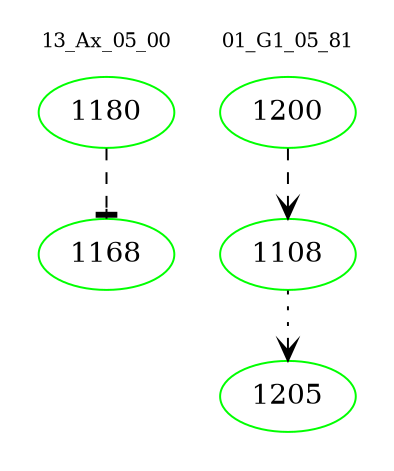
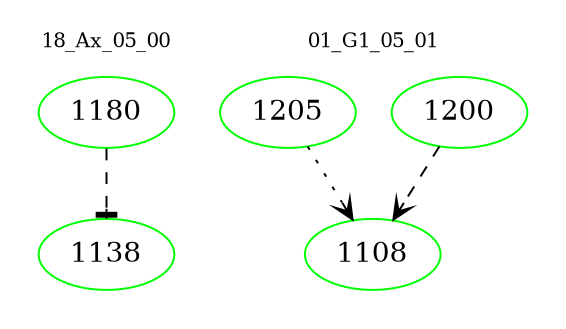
cluster "13_Ax_05_00": label "13_Ax_05_00" -> "18_Ax_05_00"
cluster "01_G1_05_81": label "01_G1_05_81" -> "01_G1_05_01"
node "1168": label "1168" -> "1138"
edge "1108" -> "1205": reversed
